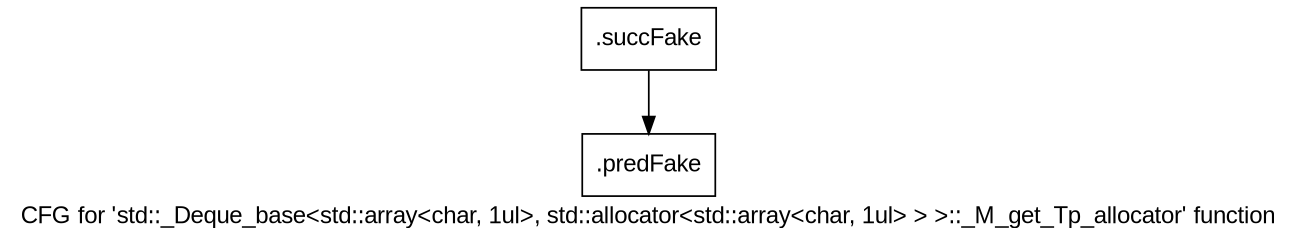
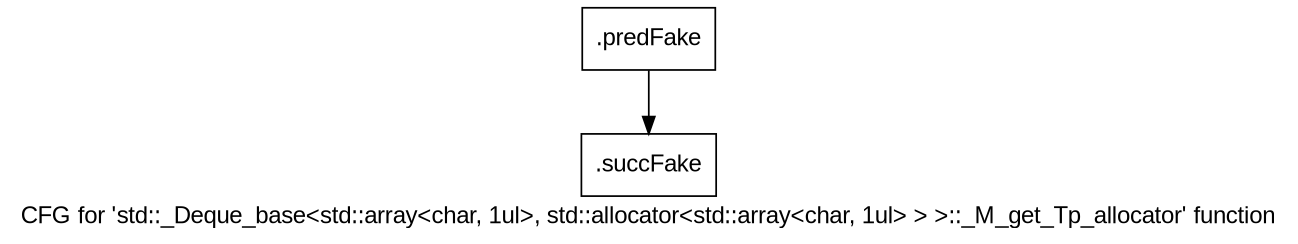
edge ".succFake" -> ".predFake": reversed
